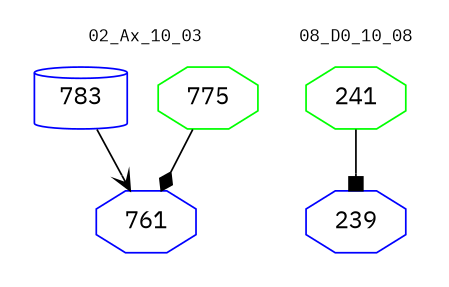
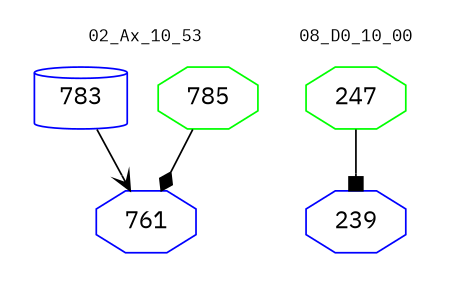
cluster "02_Ax_10_03": label "02_Ax_10_03" -> "02_Ax_10_53"
cluster "08_D0_10_08": label "08_D0_10_08" -> "08_D0_10_00"
node "775": label "775" -> "785"
node "241": label "241" -> "247"
